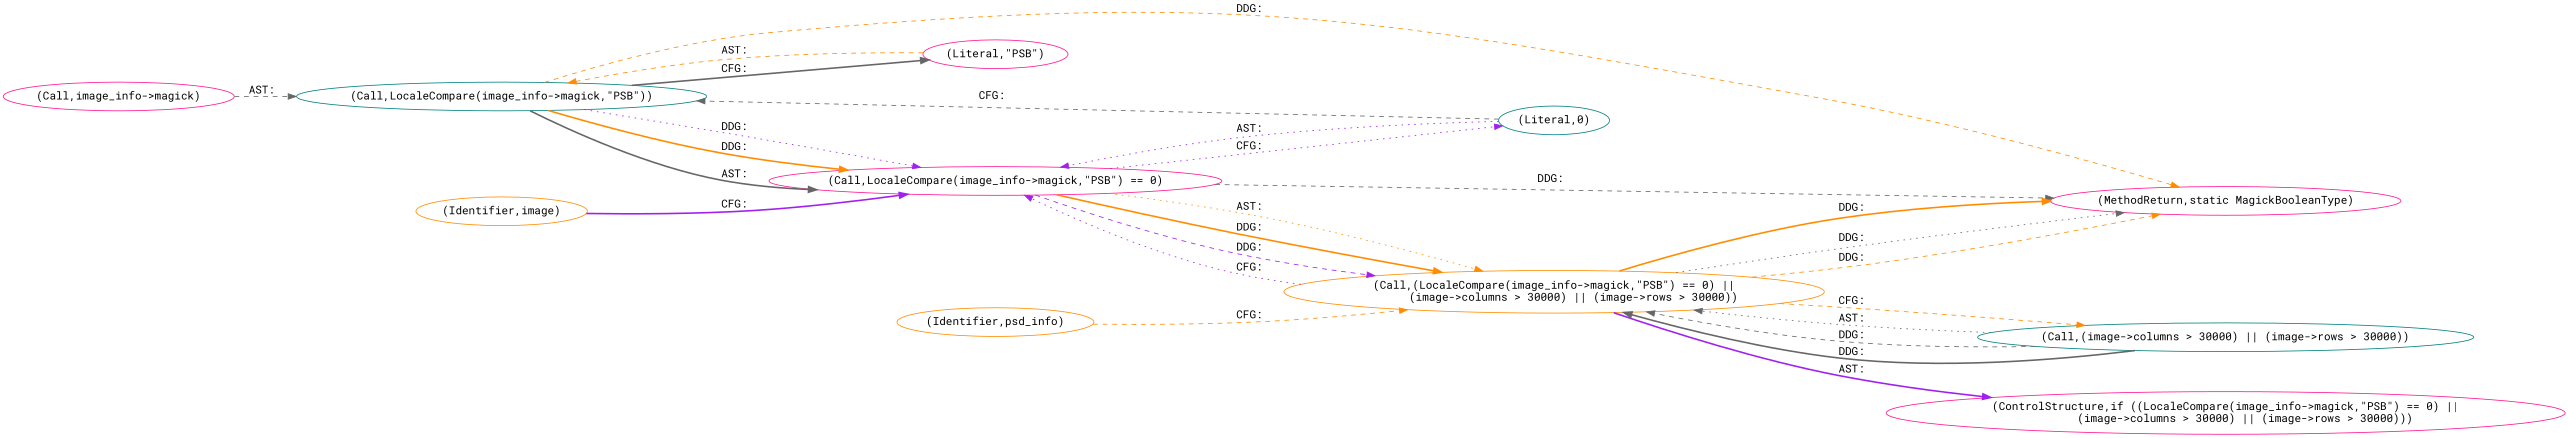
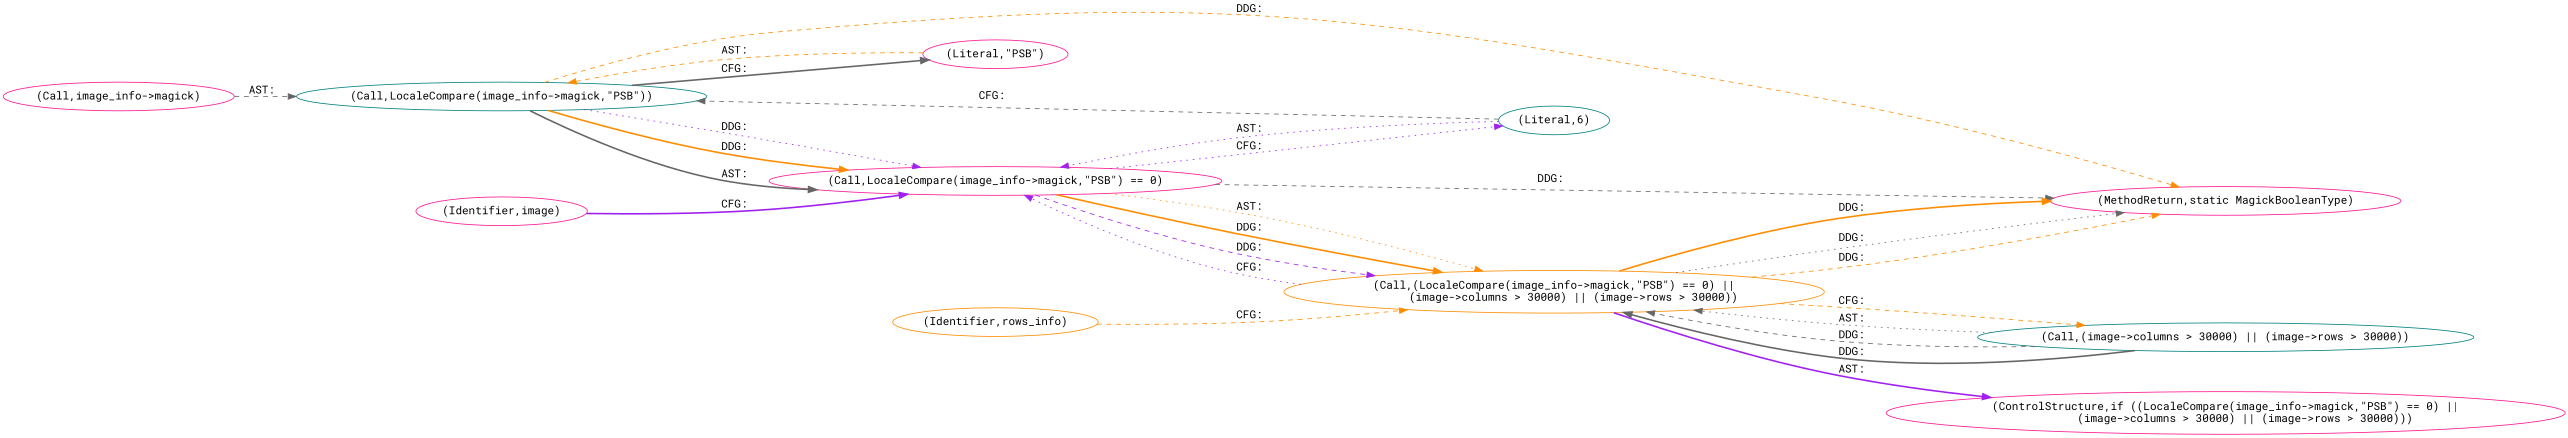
node "(Literal,0)": label "(Literal,0)" -> "(Literal,6)"
node "(Identifier,image)": color darkorange -> deeppink
node "(Identifier,psd_info)": label "(Identifier,psd_info)" -> "(Identifier,rows_info)"
